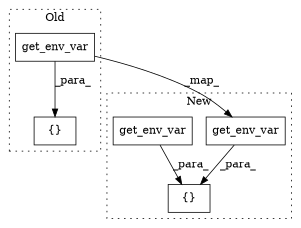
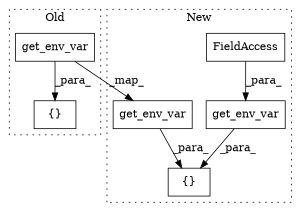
node "FieldAccess": added
